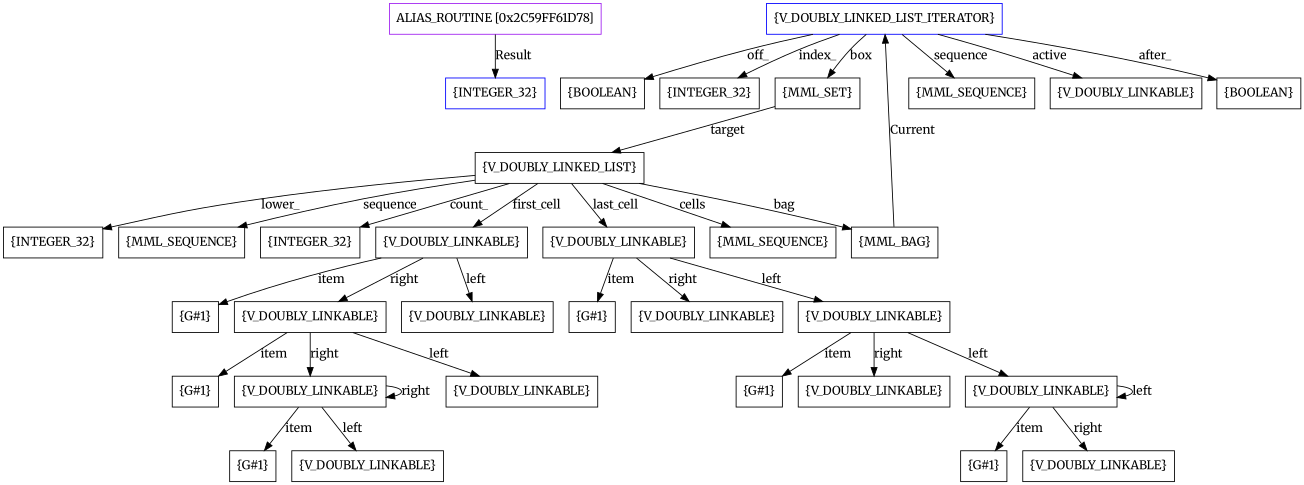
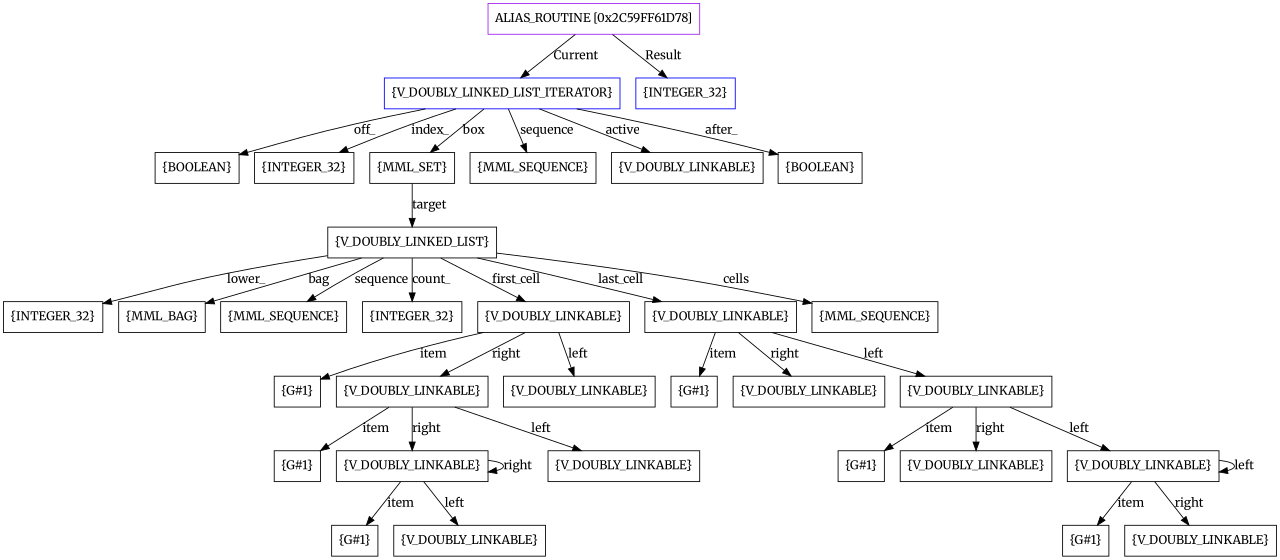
edge "{MML_BAG}" -> "{V_DOUBLY_LINKED_LIST_ITERATOR}": now "ALIAS_ROUTINE [0x2C59FF61D78]" -> "{V_DOUBLY_LINKED_LIST_ITERATOR}"
